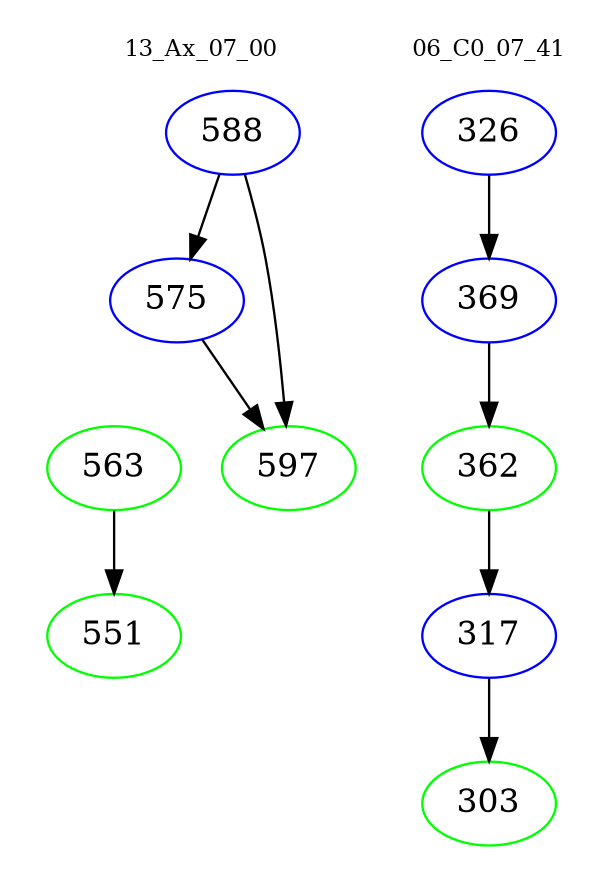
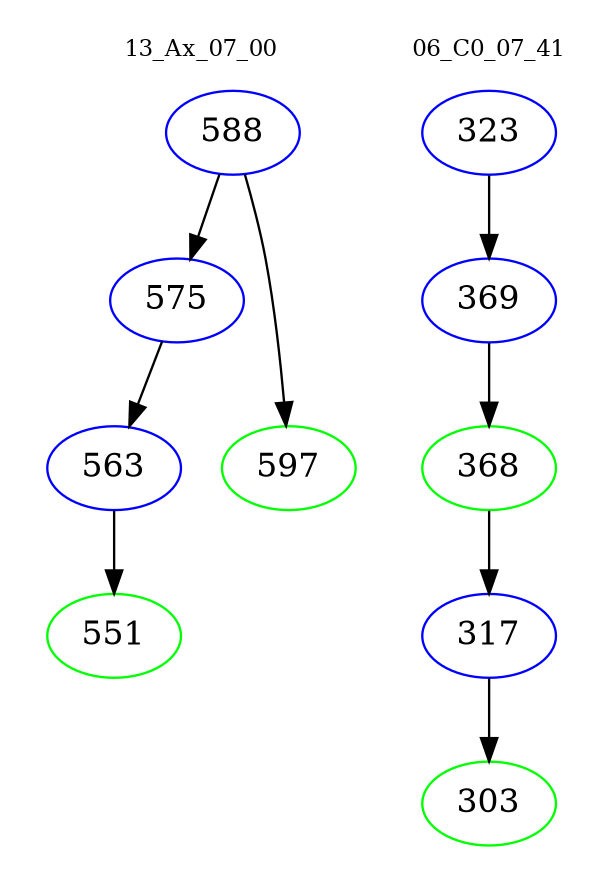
node "326": label "326" -> "323"
edge "575" -> "597": now "575" -> "563"
node "563": color green -> blue
node "362": label "362" -> "368"
